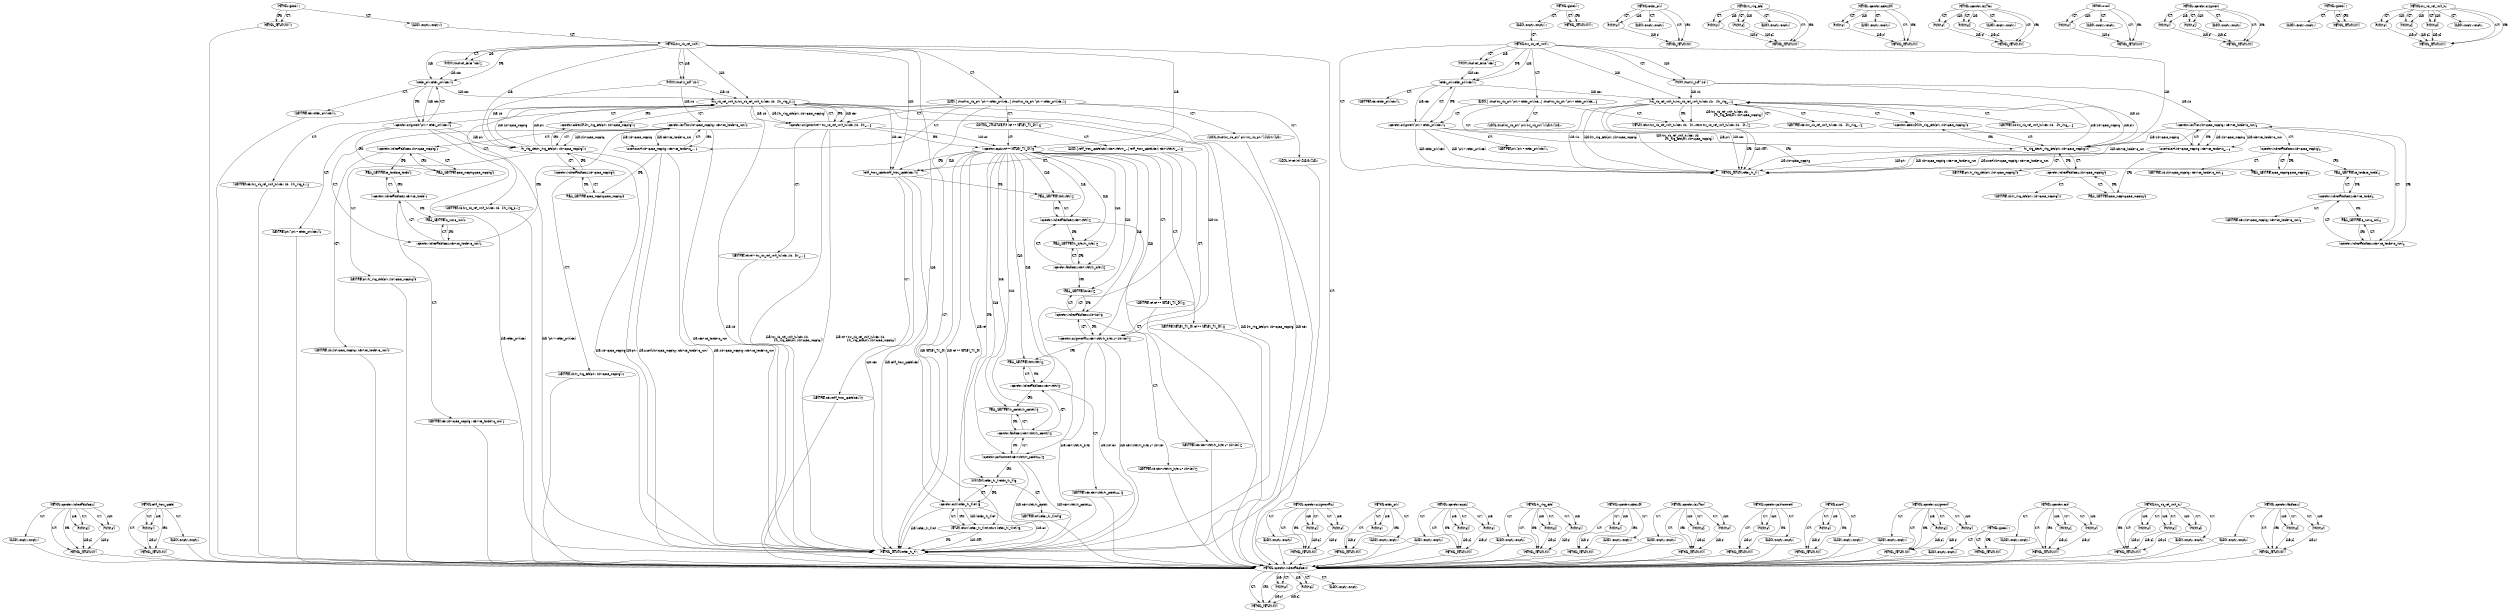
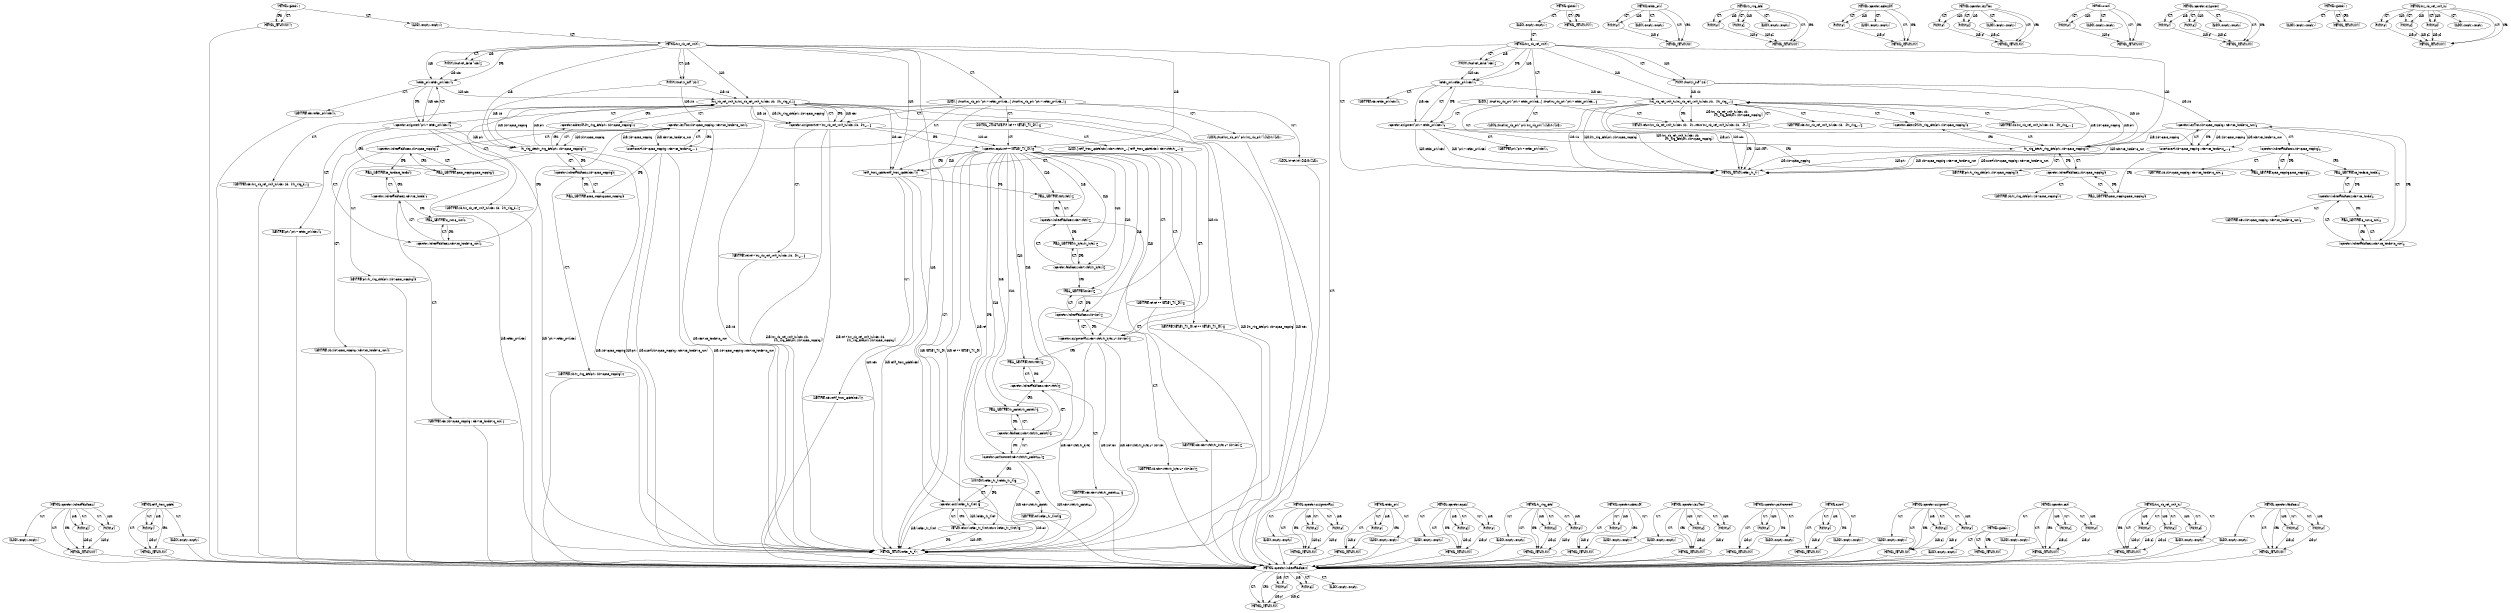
node "(<operator>.indirectFieldAccess,skb->len)": text "15" -> "12"
